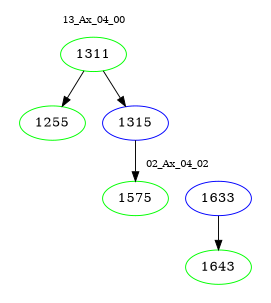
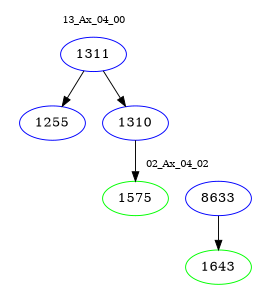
node "1311": color green -> blue
node "1255": color green -> blue
node "1315": label "1315" -> "1310"
node "1633": label "1633" -> "8633"
